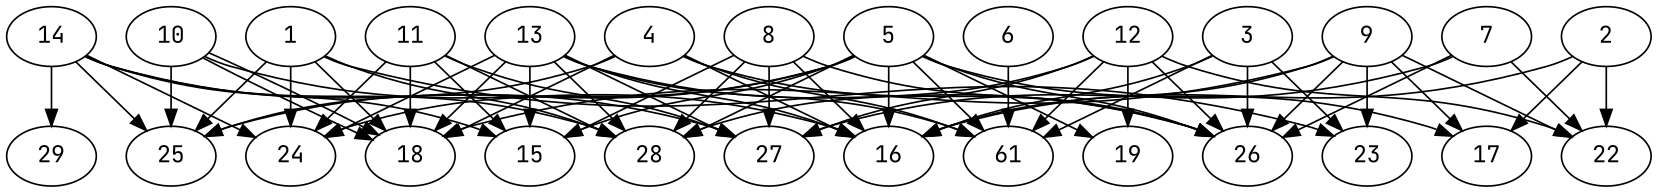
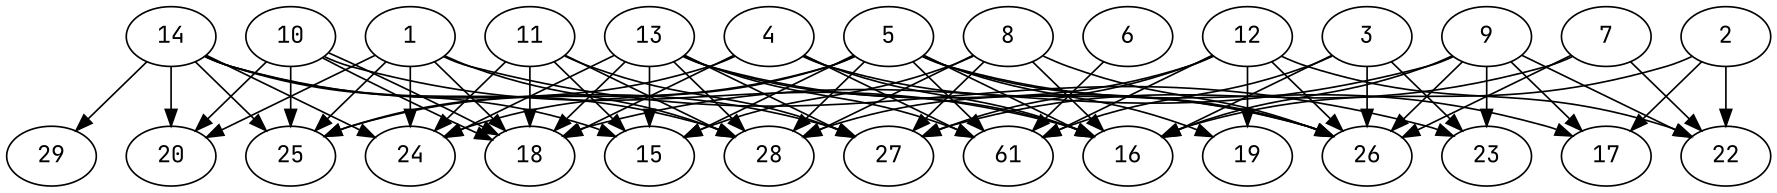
node "20": added
